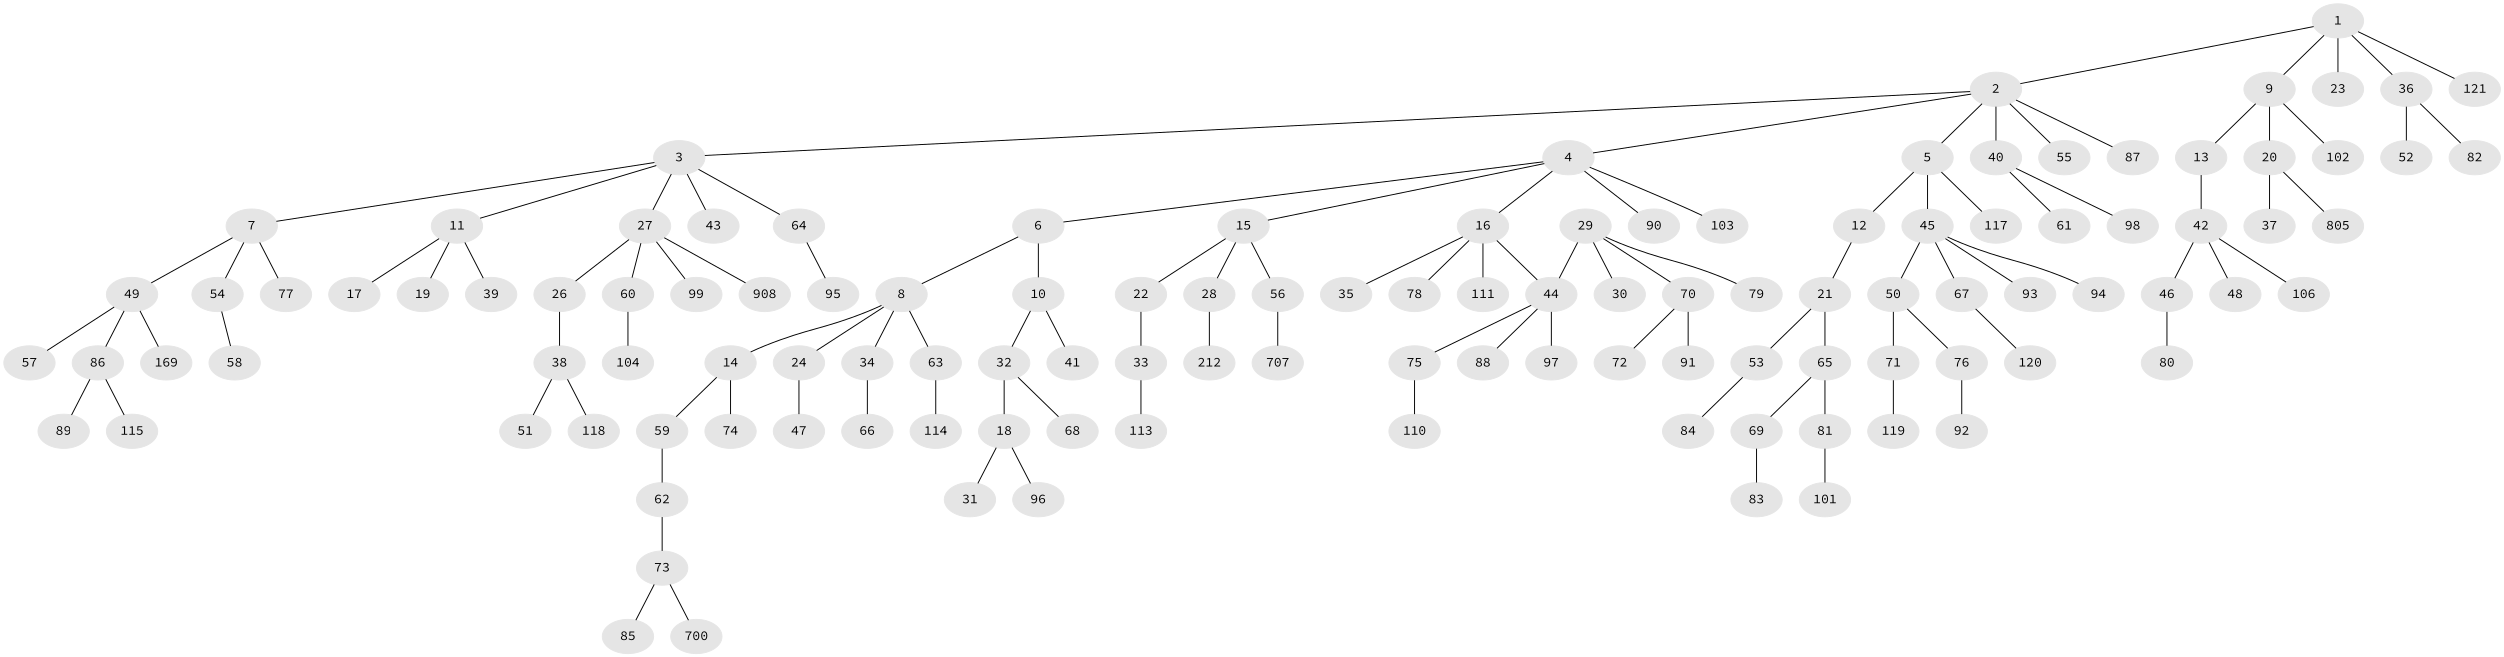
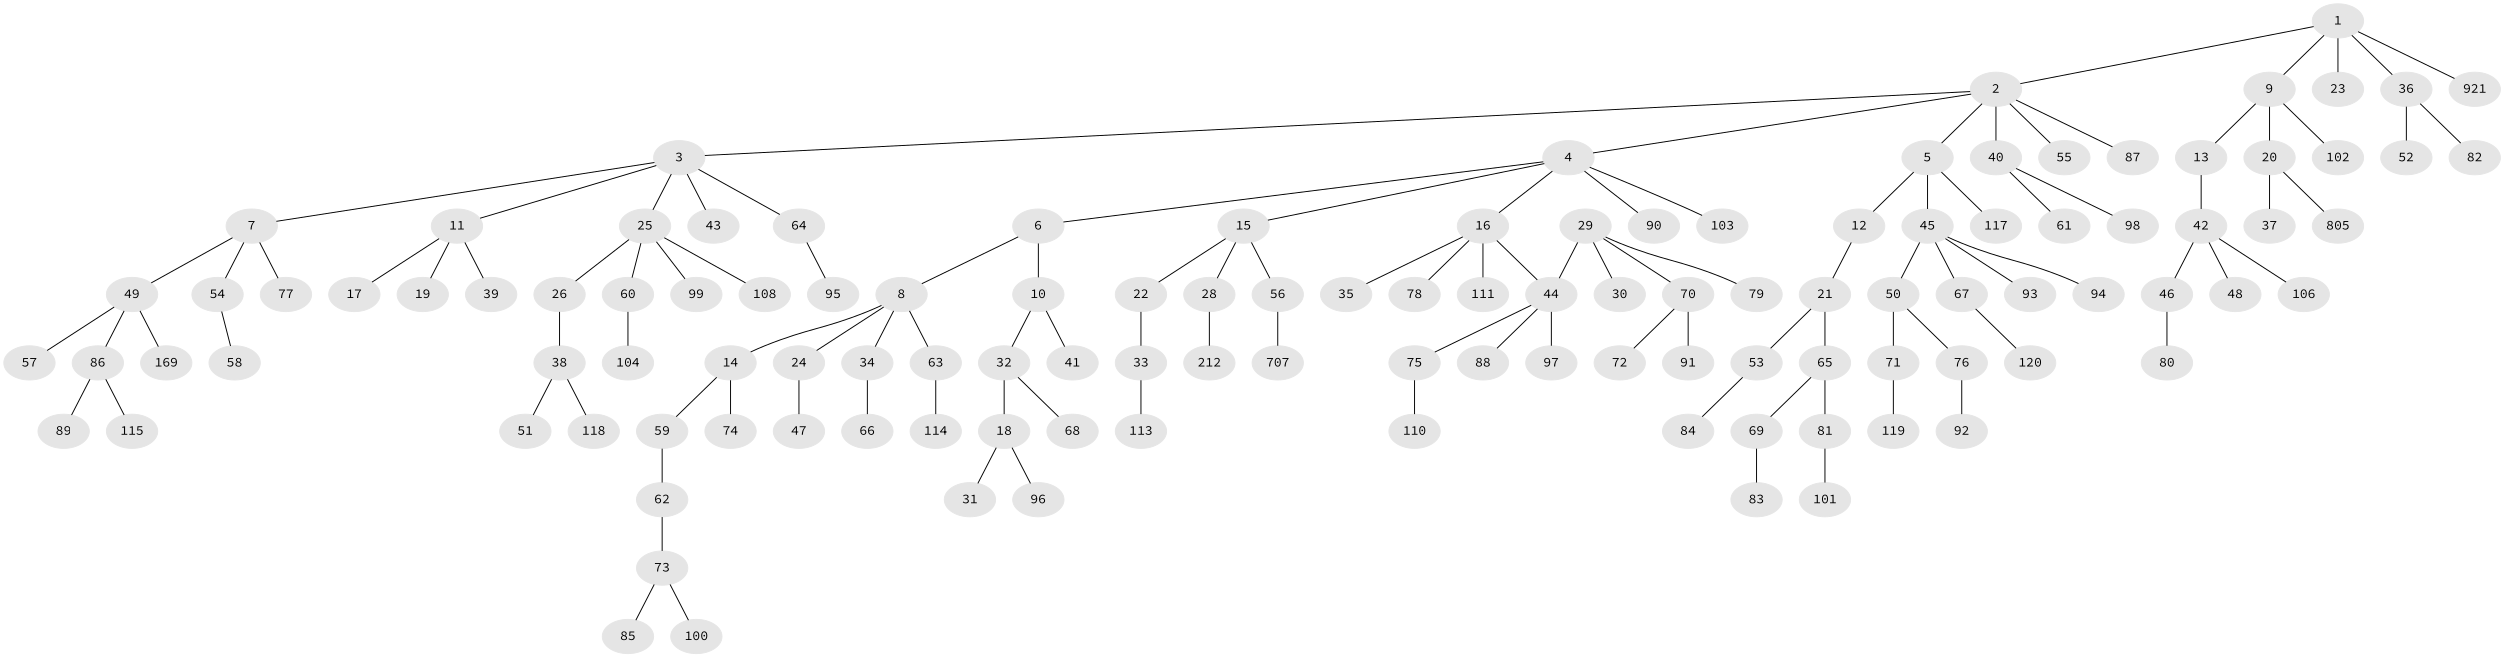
node "121": label "121" -> "921"
node "27": label "27" -> "25"
node "908": label "908" -> "108"
node "700": label "700" -> "100"
